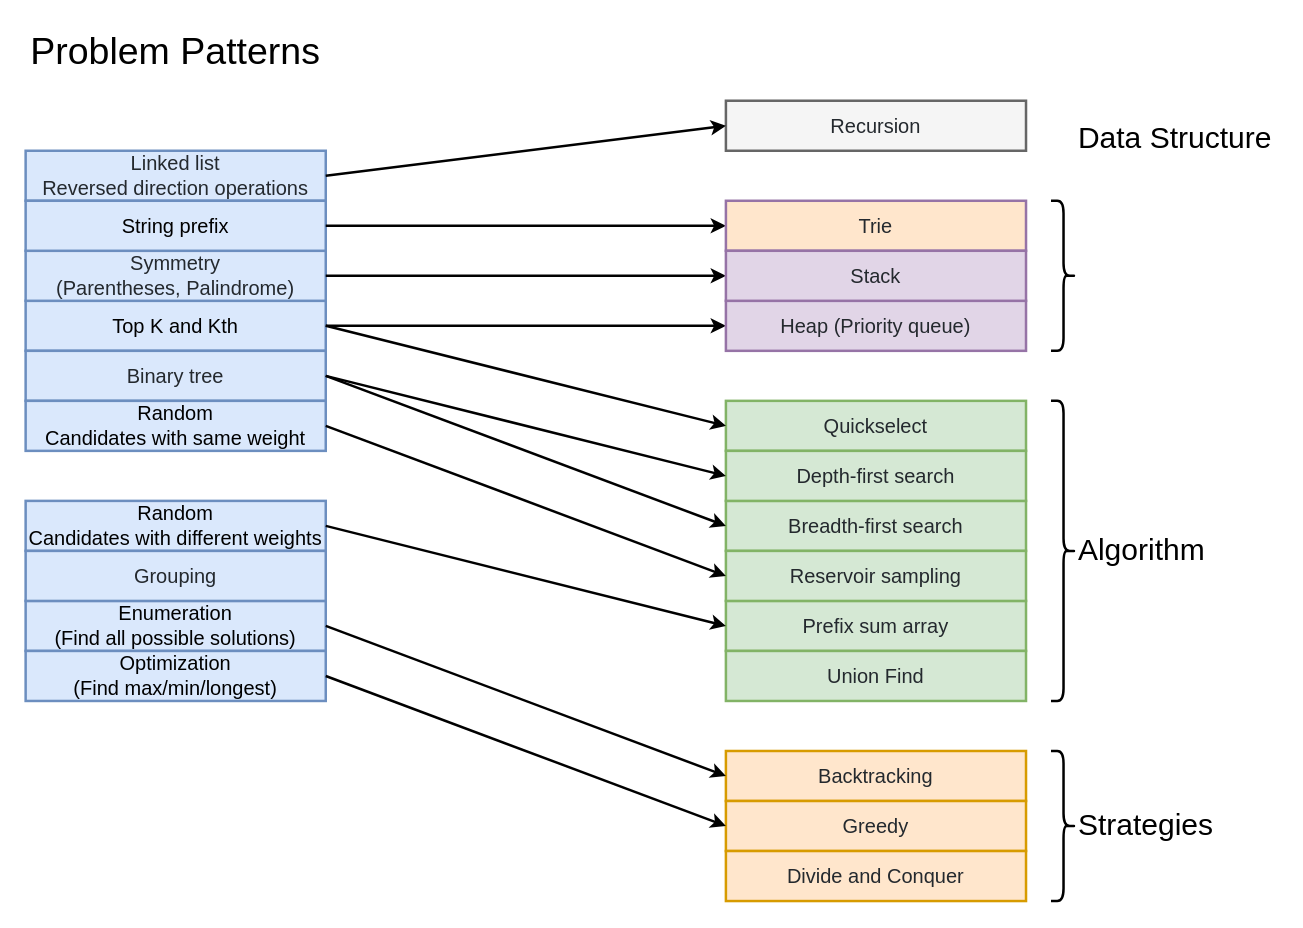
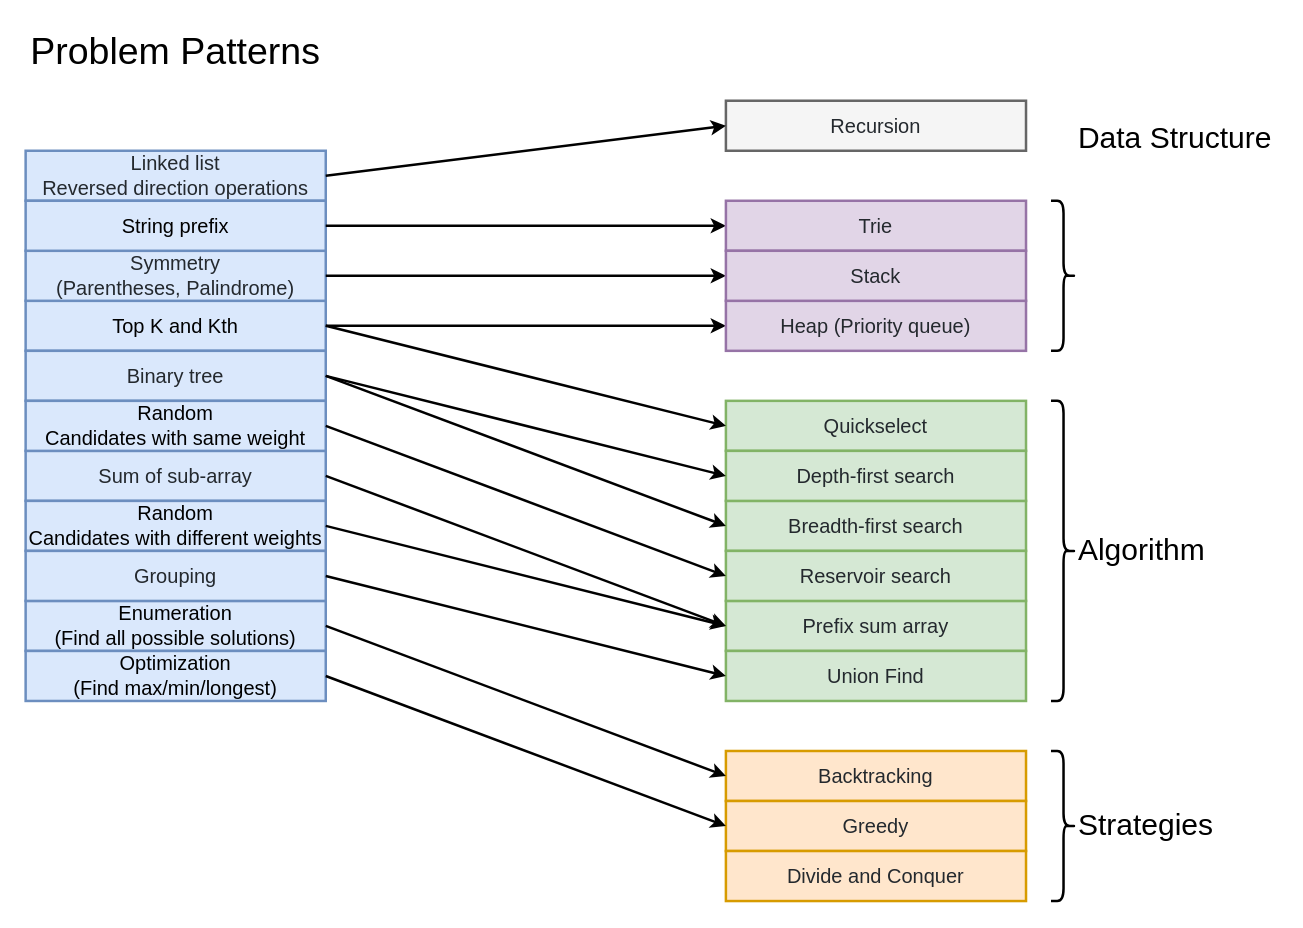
node "Trie": fillcolor #ffe6cc -> #e1d5e7
node "Sum of sub-array": added
edge "Sum of sub-array" -> "Prefix sum array": added
node "Reservoir sampling": label "Reservoir sampling" -> "Reservoir search"
edge "Grouping" -> "Union Find": added
